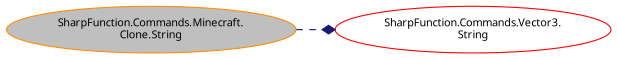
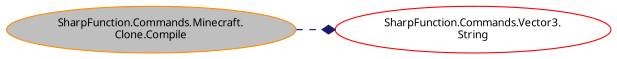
node "SharpFunction.Commands.Minecraft. Clone.String": label "SharpFunction.Commands.Minecraft. Clone.String" -> "SharpFunction.Commands.Minecraft. Clone.Compile"
